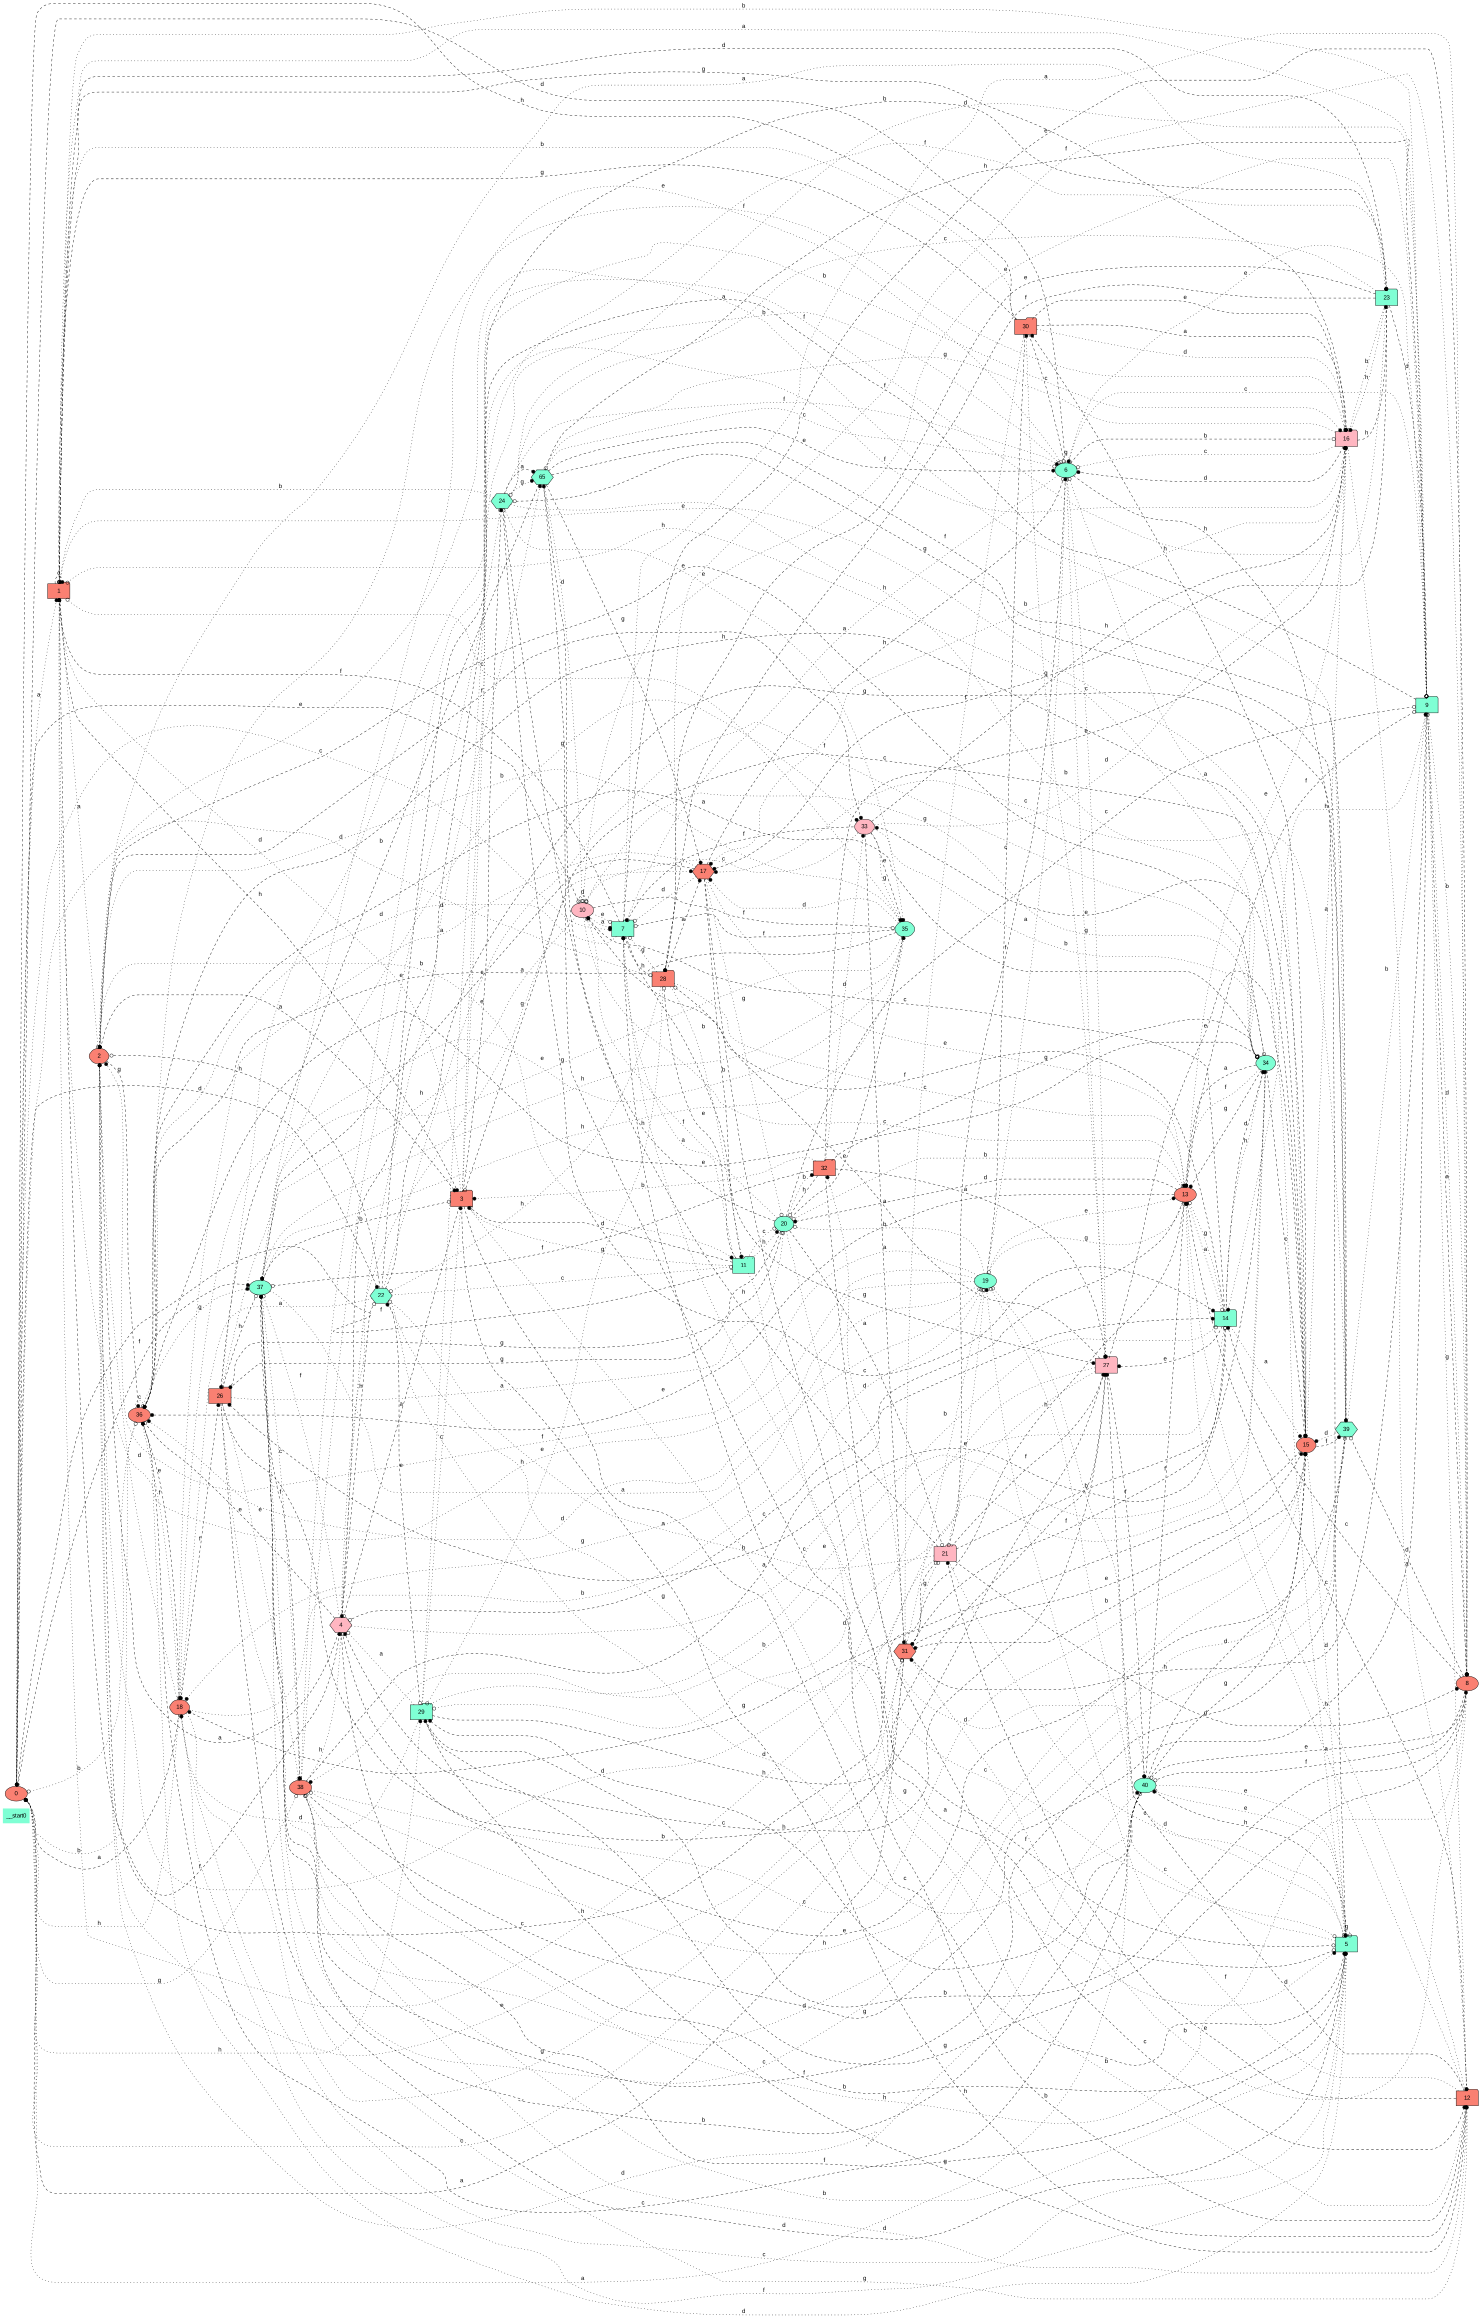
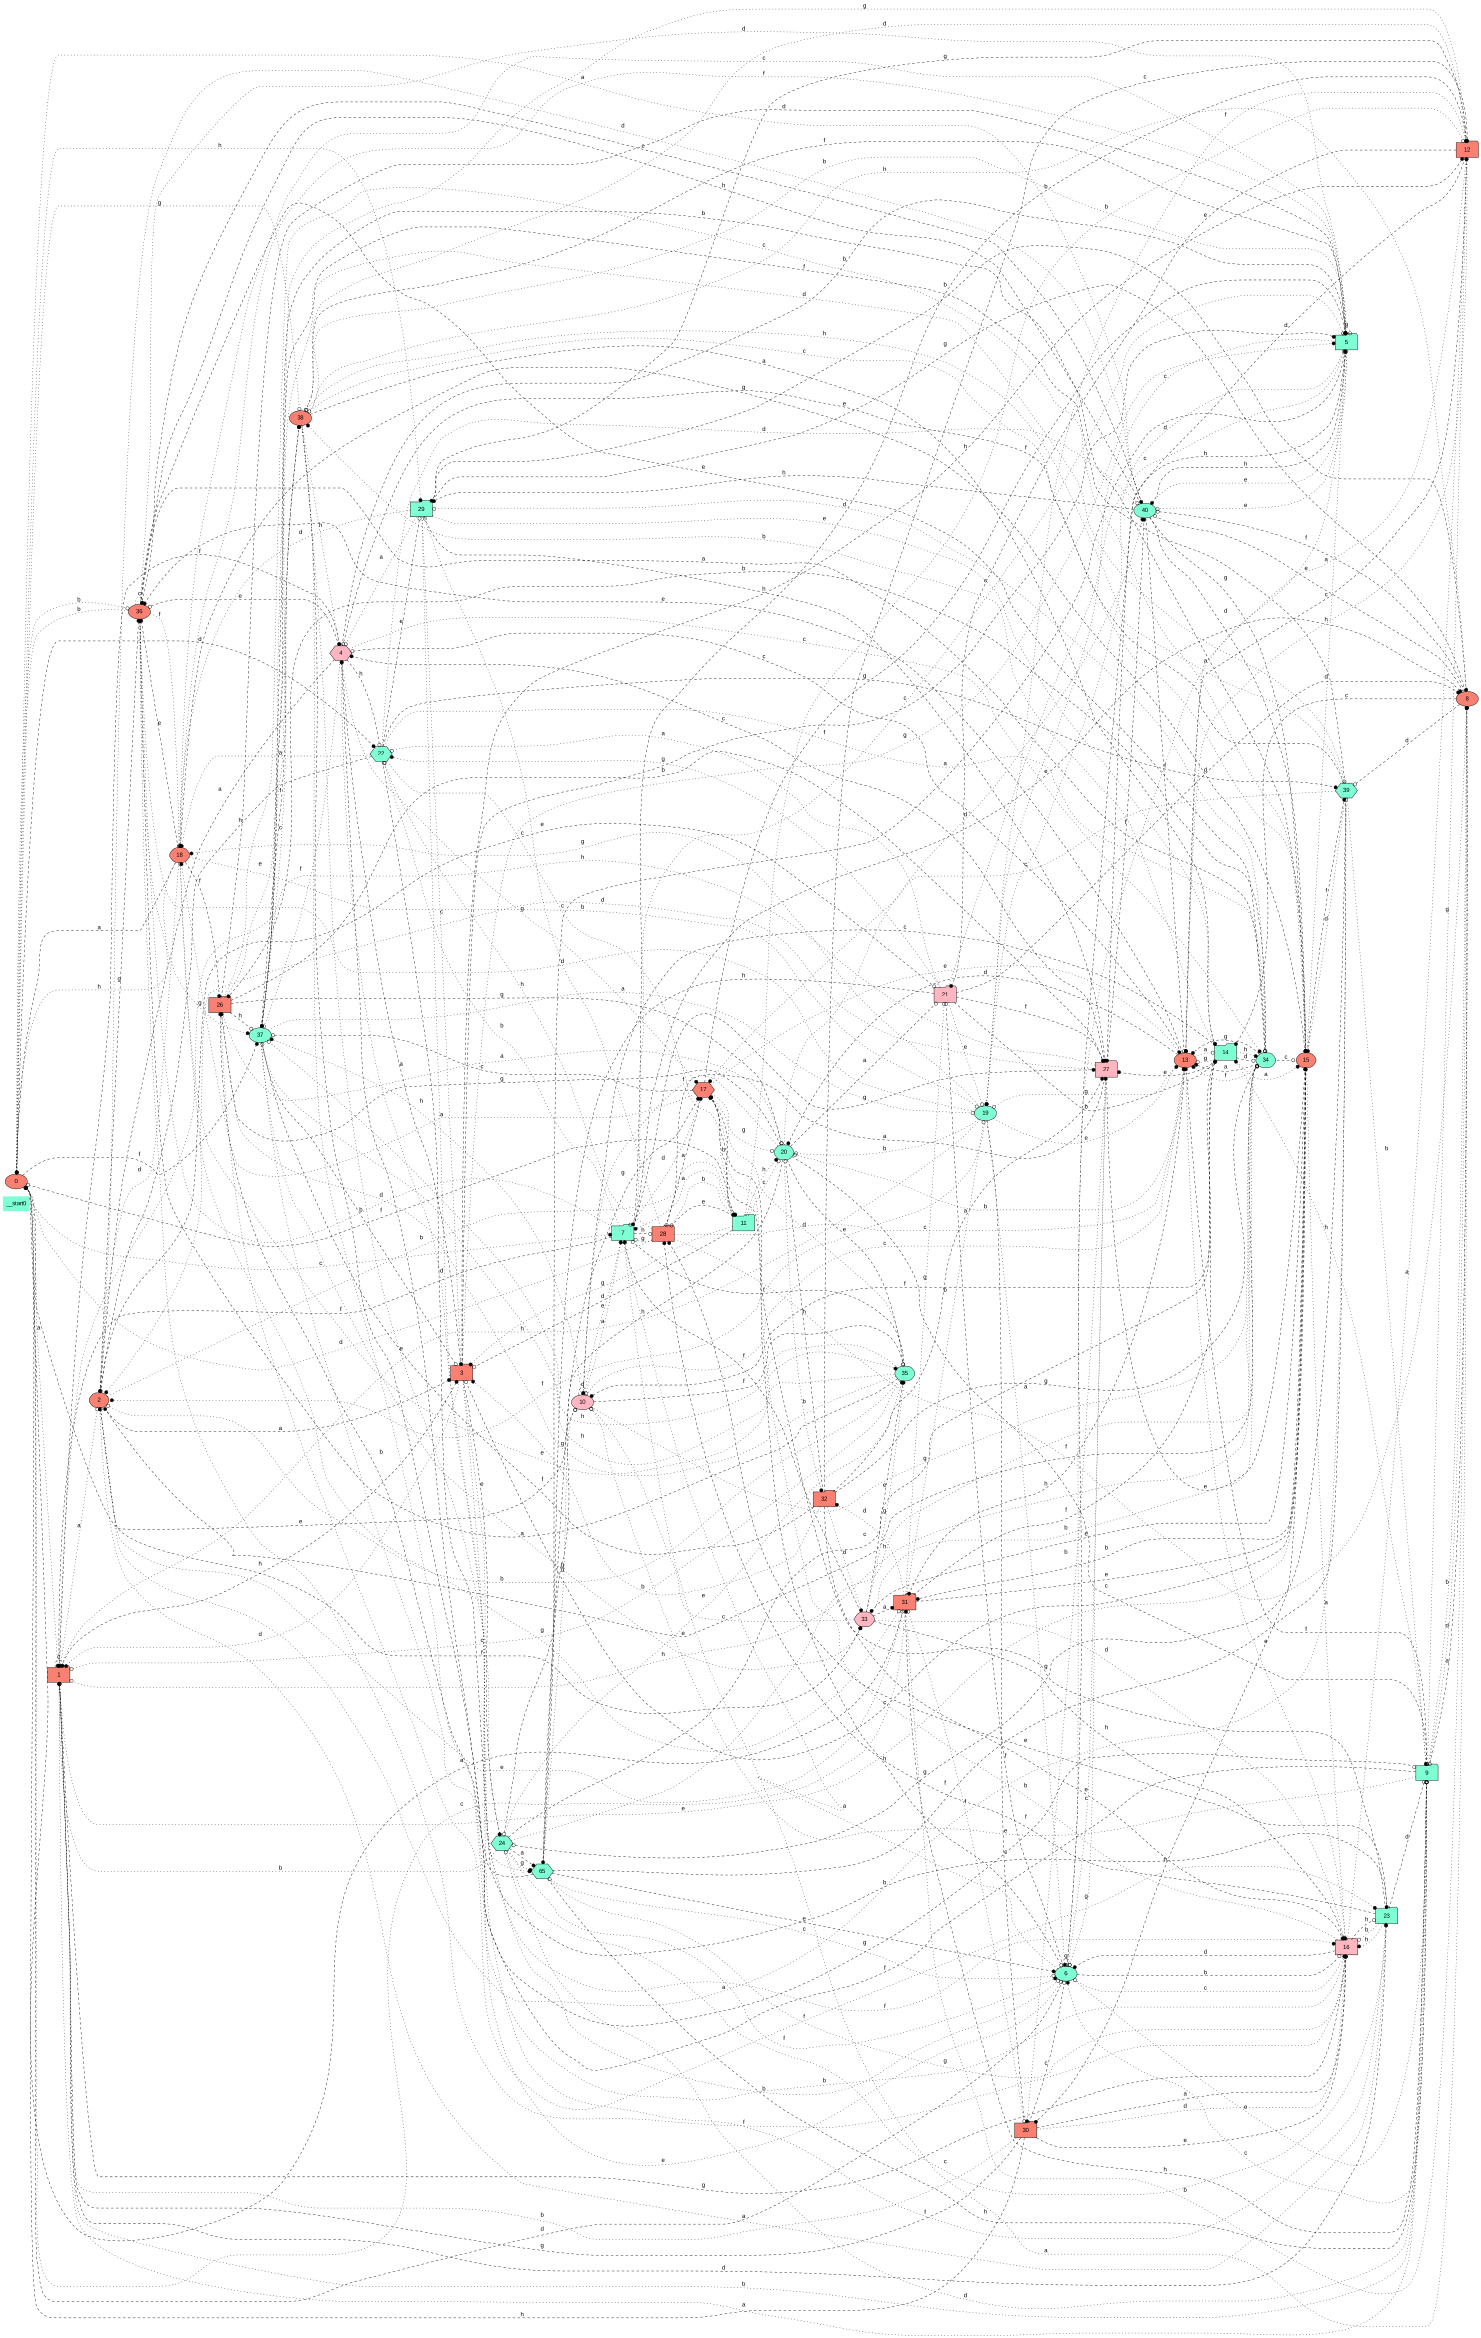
edge "7" -> "22": added, label "b"
node "31": shape hexagon -> folder
